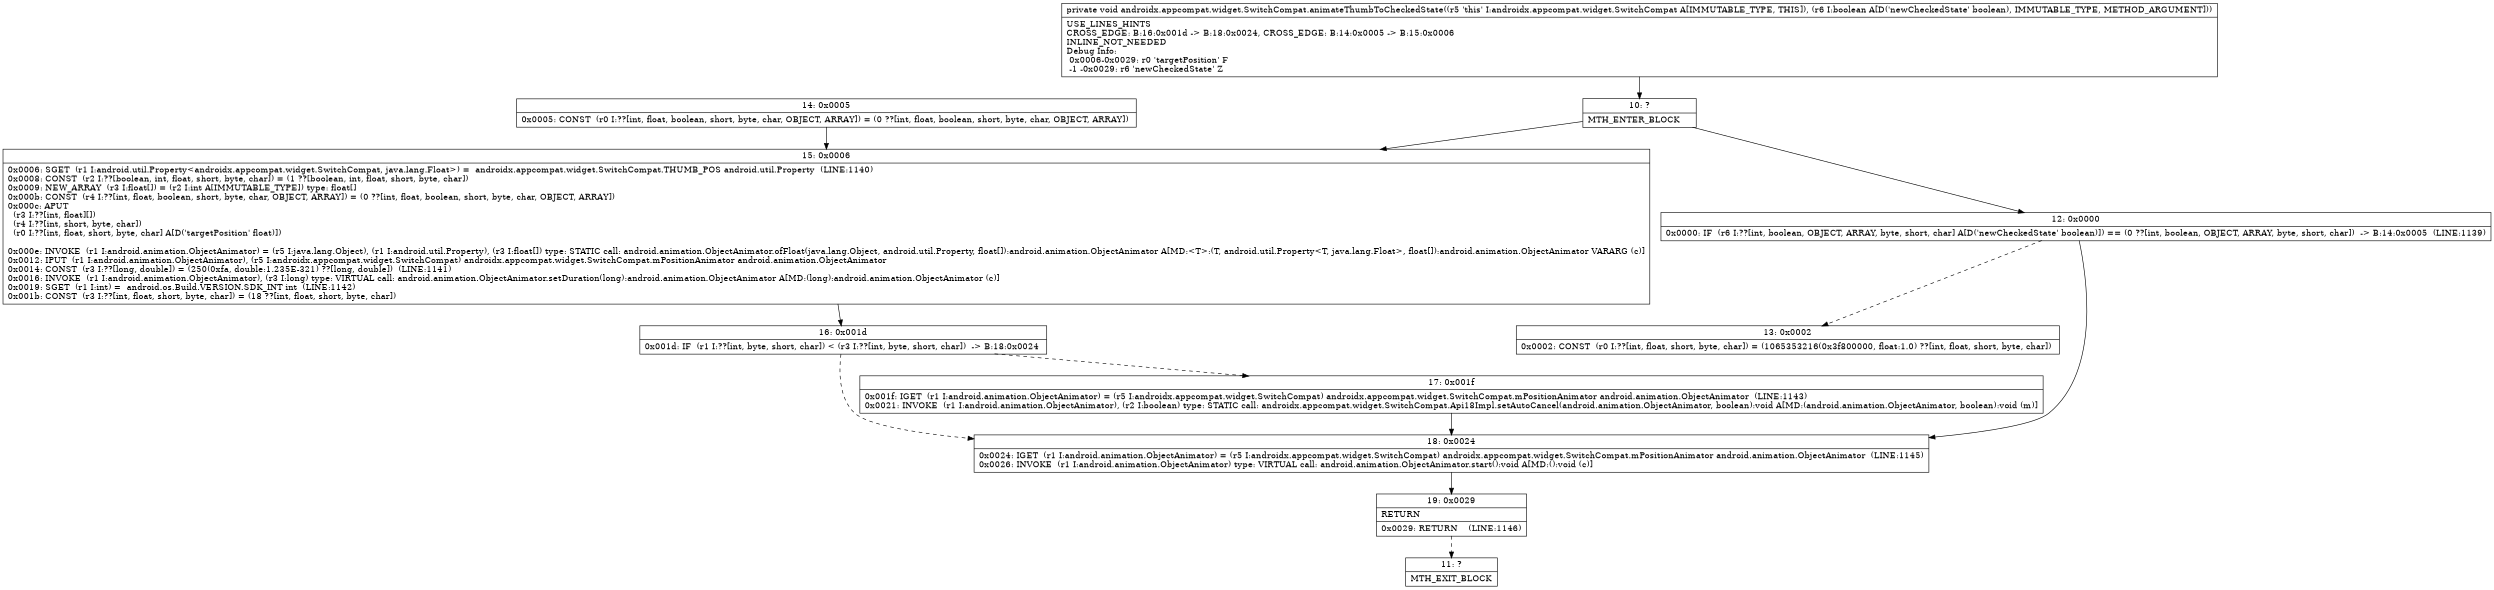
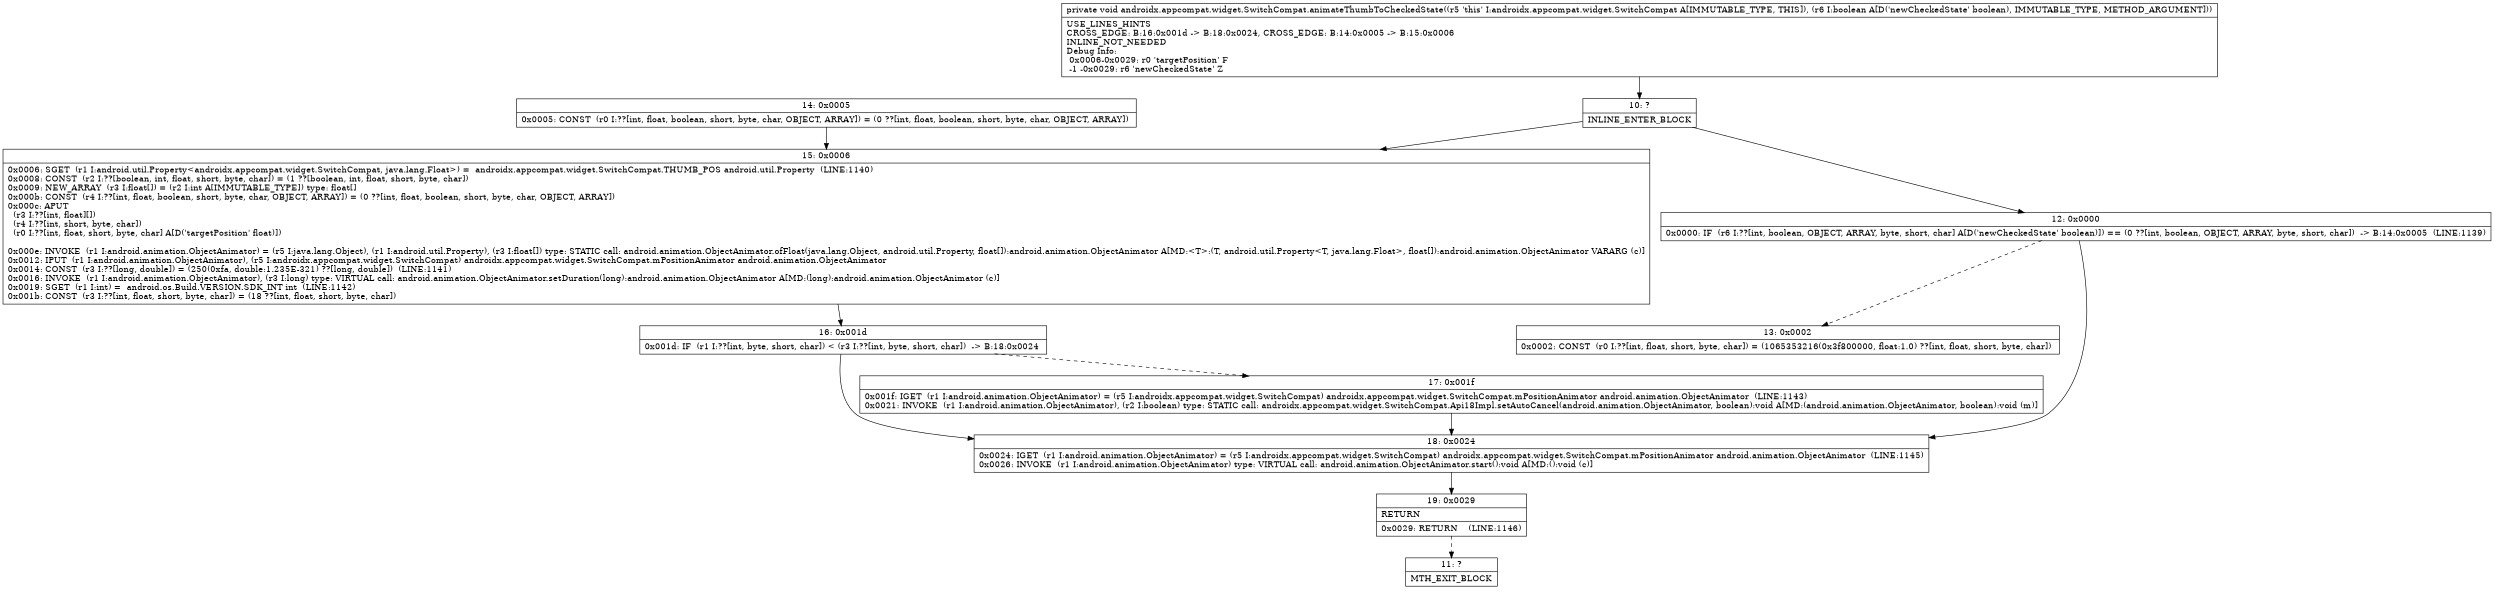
node "10: ?": text "MTH_ENTER_BLOCK" -> "INLINE_ENTER_BLOCK"
edge "16: 0x001d" -> "18: 0x0024": style dashed -> solid
